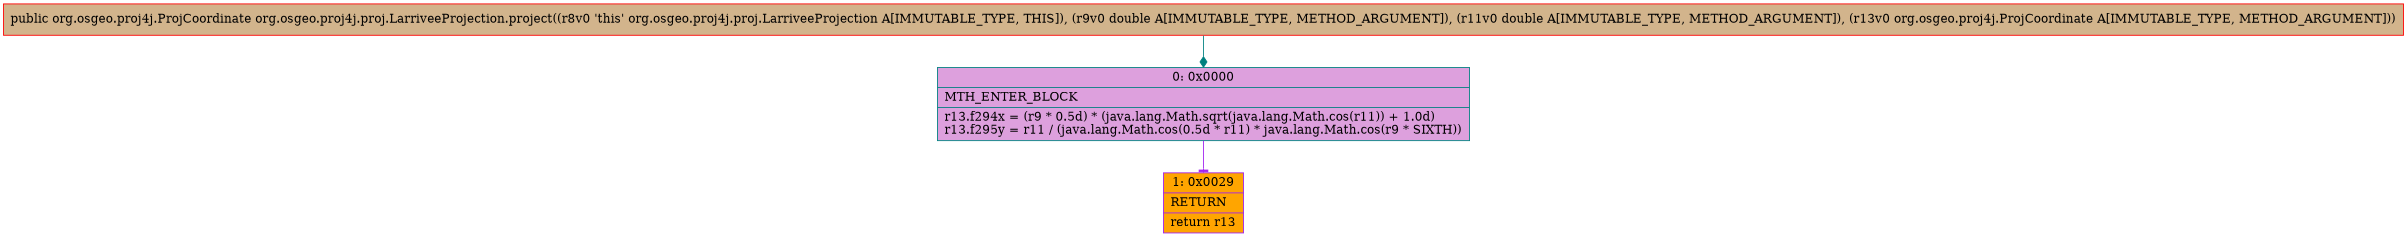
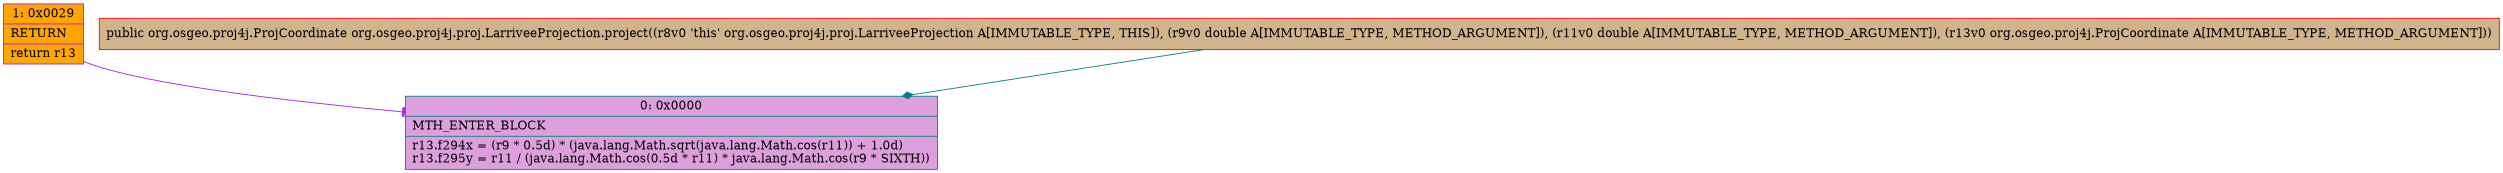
edge "0: 0x0000" -> "1: 0x0029": reversed
